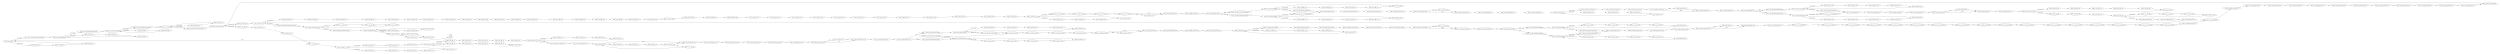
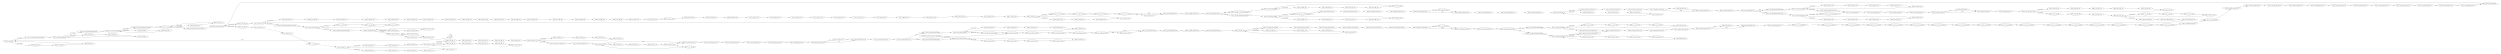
node "LEGUP_F_main_BB_upzeroexit18loopexit": removed
